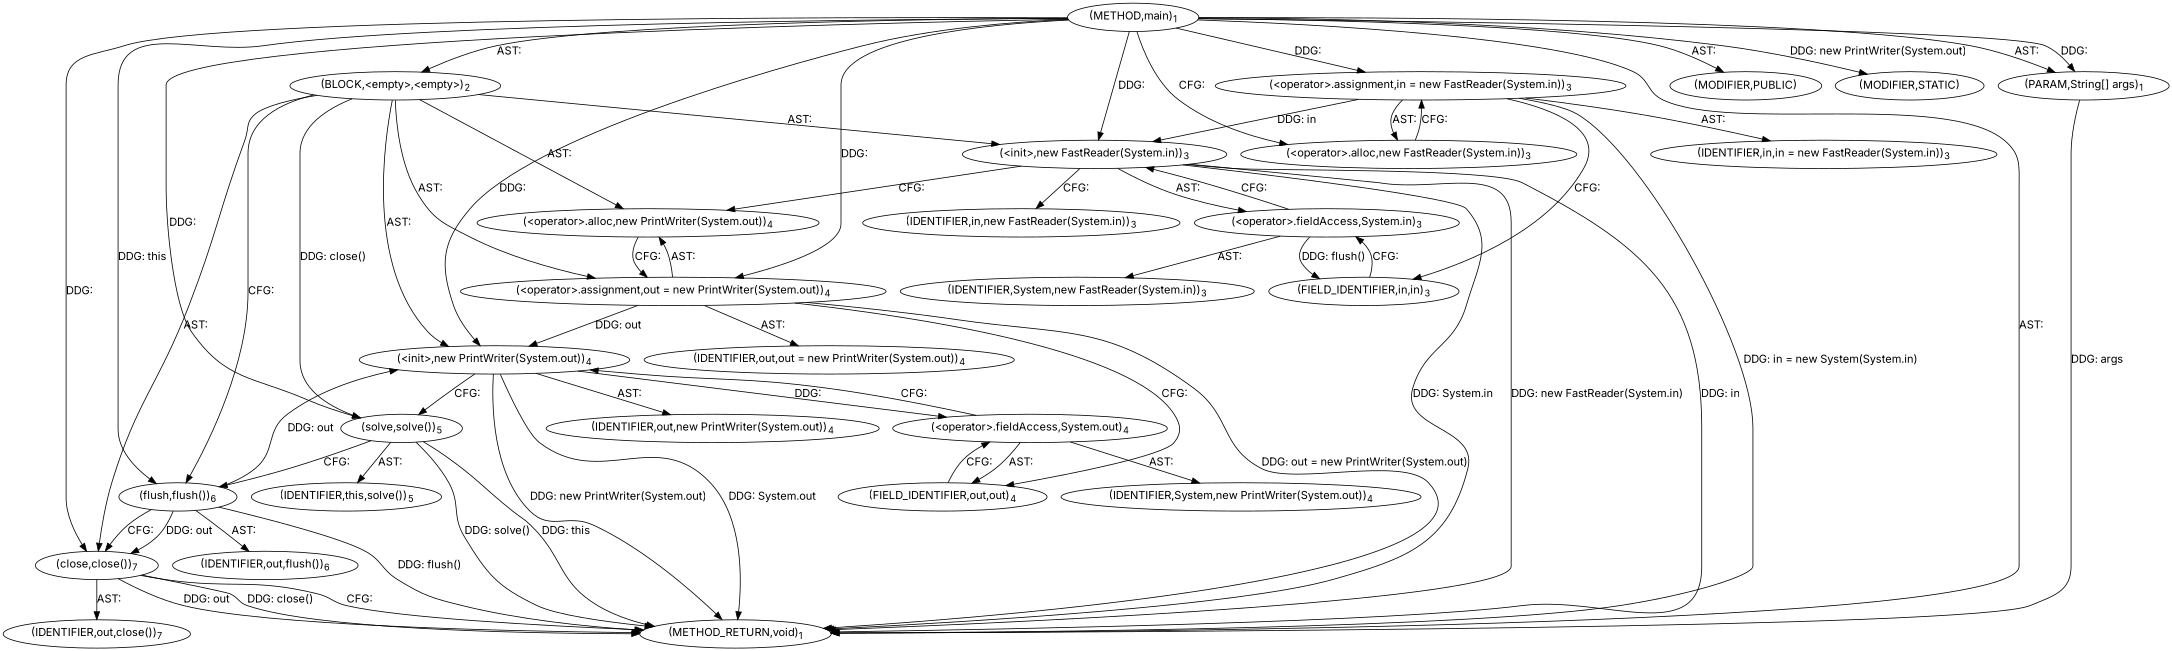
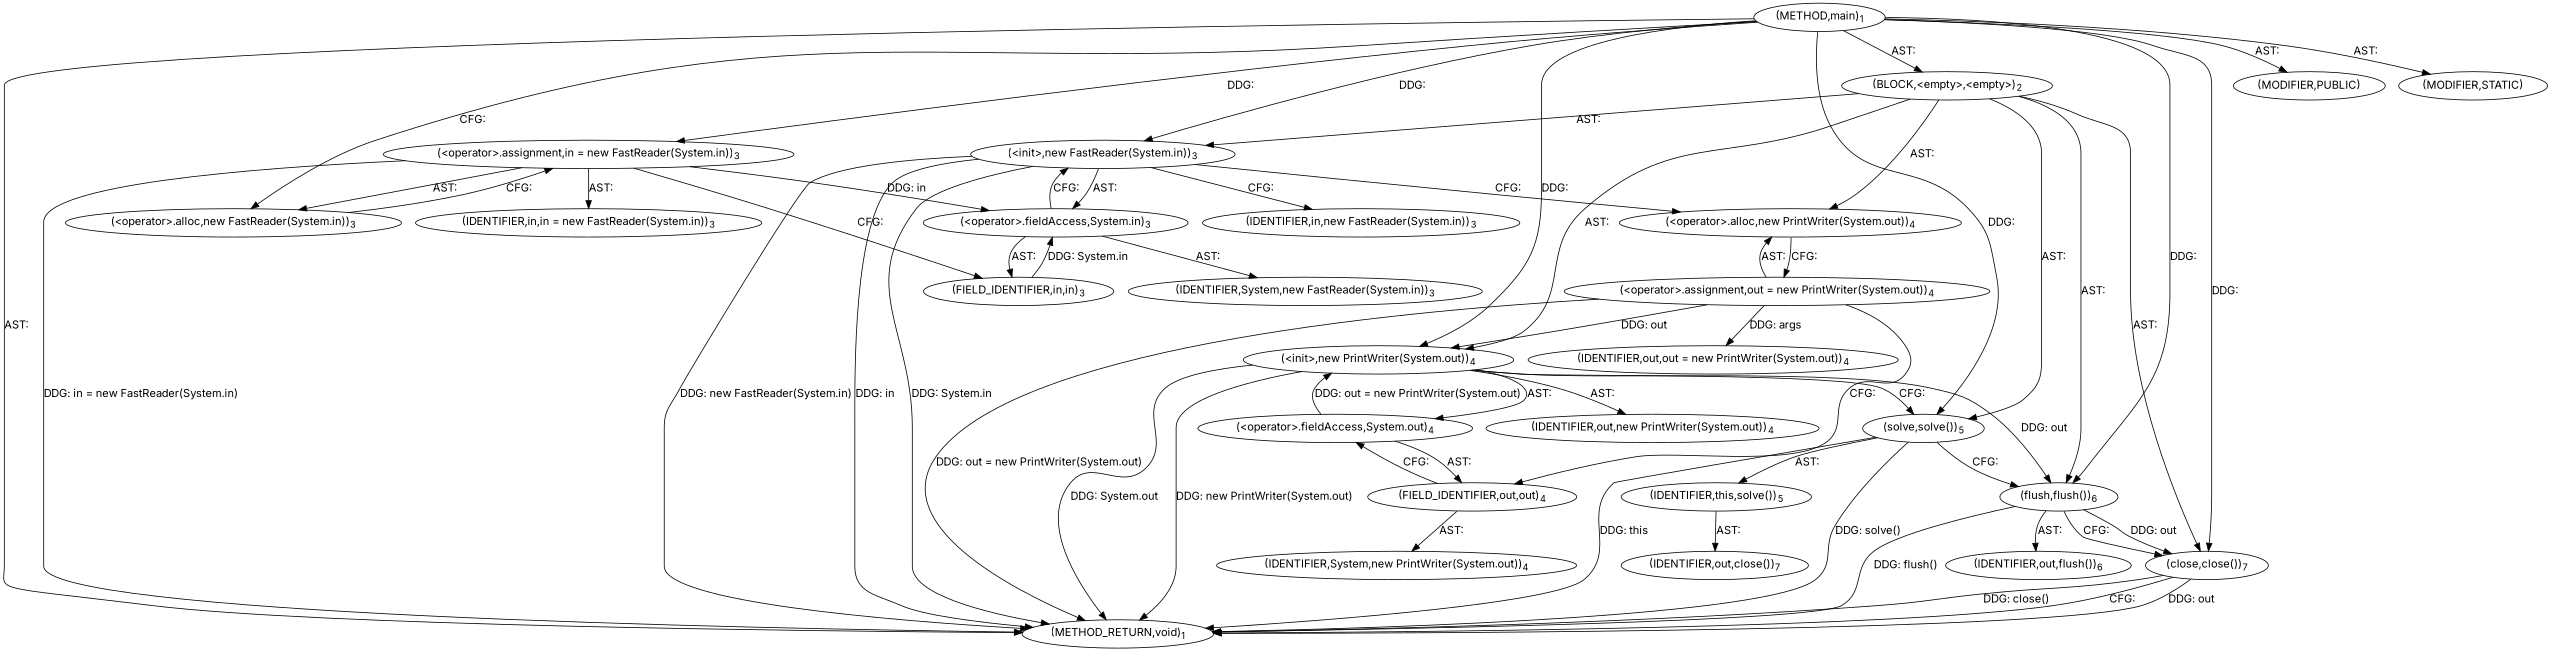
edge "(METHOD,main)" -> "(MODIFIER,STATIC)": label "DDG: new PrintWriter(System.out)" -> "AST: "
node "(PARAM,String[] args)": removed
edge "(METHOD,main)" -> "(<operator>.assignment,out = new PrintWriter(System.out))": removed, label "DDG:"
edge "(<operator>.assignment,in = new FastReader(System.in))" -> "(<init>,new FastReader(System.in))": now "(<operator>.assignment,in = new FastReader(System.in))" -> "(<operator>.fieldAccess,System.in)"
edge "(BLOCK,<empty>,<empty>)" -> "(<operator>.assignment,out = new PrintWriter(System.out))": removed, label "AST:"
edge "(METHOD,main)" -> "(flush,flush())": label "DDG: this" -> "DDG: "
edge "(BLOCK,<empty>,<empty>)" -> "(solve,solve())": label "DDG: close()" -> "AST: "
edge "(<operator>.fieldAccess,System.in)" -> "(FIELD_IDENTIFIER,in,in)": label "DDG: flush()" -> "AST: "
edge "(FIELD_IDENTIFIER,in,in)" -> "(<operator>.fieldAccess,System.in)": label "CFG: " -> "DDG: System.in"
edge "(BLOCK,<empty>,<empty>)" -> "(flush,flush())": label "CFG: " -> "AST: "
edge "(<operator>.assignment,out = new PrintWriter(System.out))" -> "(IDENTIFIER,out,out = new PrintWriter(System.out))": label "AST: " -> "DDG: args"
edge "(<operator>.assignment,in = new FastReader(System.in))" -> "(METHOD_RETURN,void)": label "DDG: in = new System(System.in)" -> "DDG: in = new FastReader(System.in)"
edge "(<init>,new PrintWriter(System.out))" -> "(<operator>.fieldAccess,System.out)": label "DDG: " -> "AST: "
edge "(<operator>.fieldAccess,System.out)" -> "(<init>,new PrintWriter(System.out))": label "CFG: " -> "DDG: out = new PrintWriter(System.out)"
edge "(flush,flush())" -> "(<init>,new PrintWriter(System.out))": reversed
edge "(<operator>.fieldAccess,System.out)" -> "(IDENTIFIER,System,new PrintWriter(System.out))": now "(FIELD_IDENTIFIER,out,out)" -> "(IDENTIFIER,System,new PrintWriter(System.out))"
edge "(close,close())" -> "(IDENTIFIER,out,close())": now "(IDENTIFIER,this,solve())" -> "(IDENTIFIER,out,close())"
